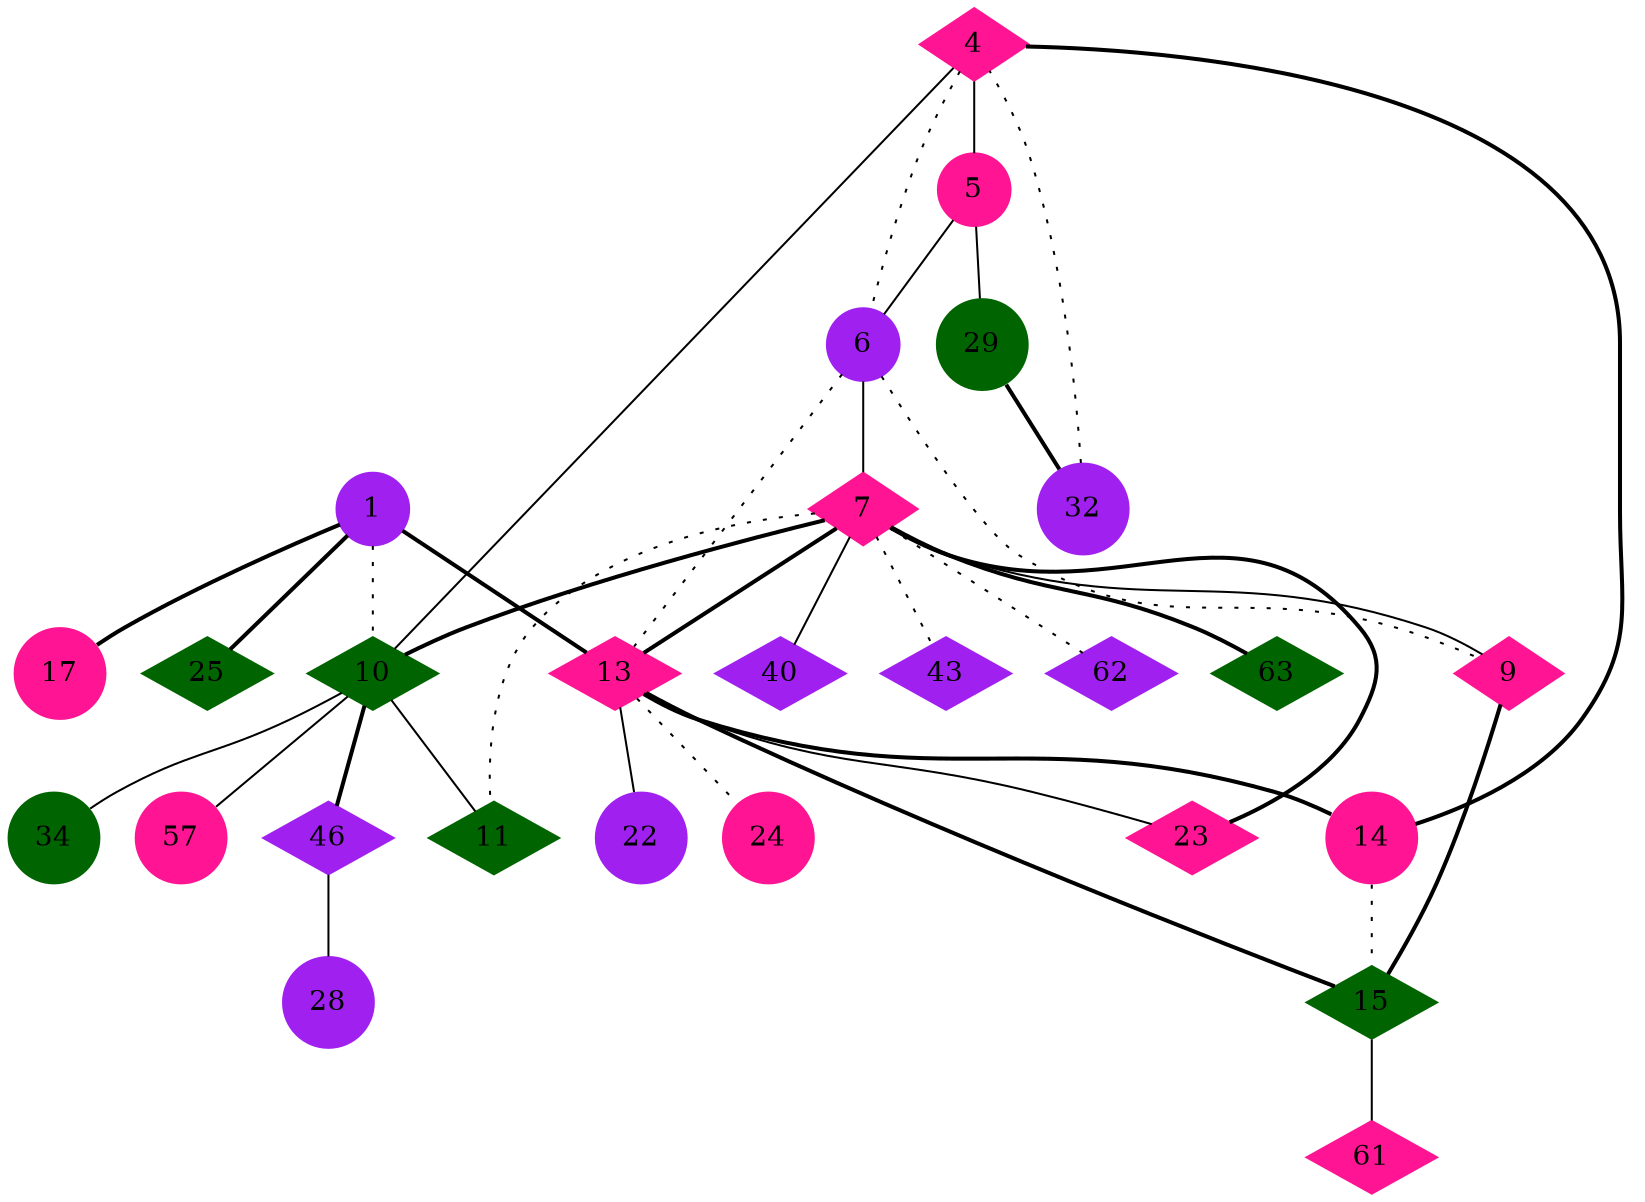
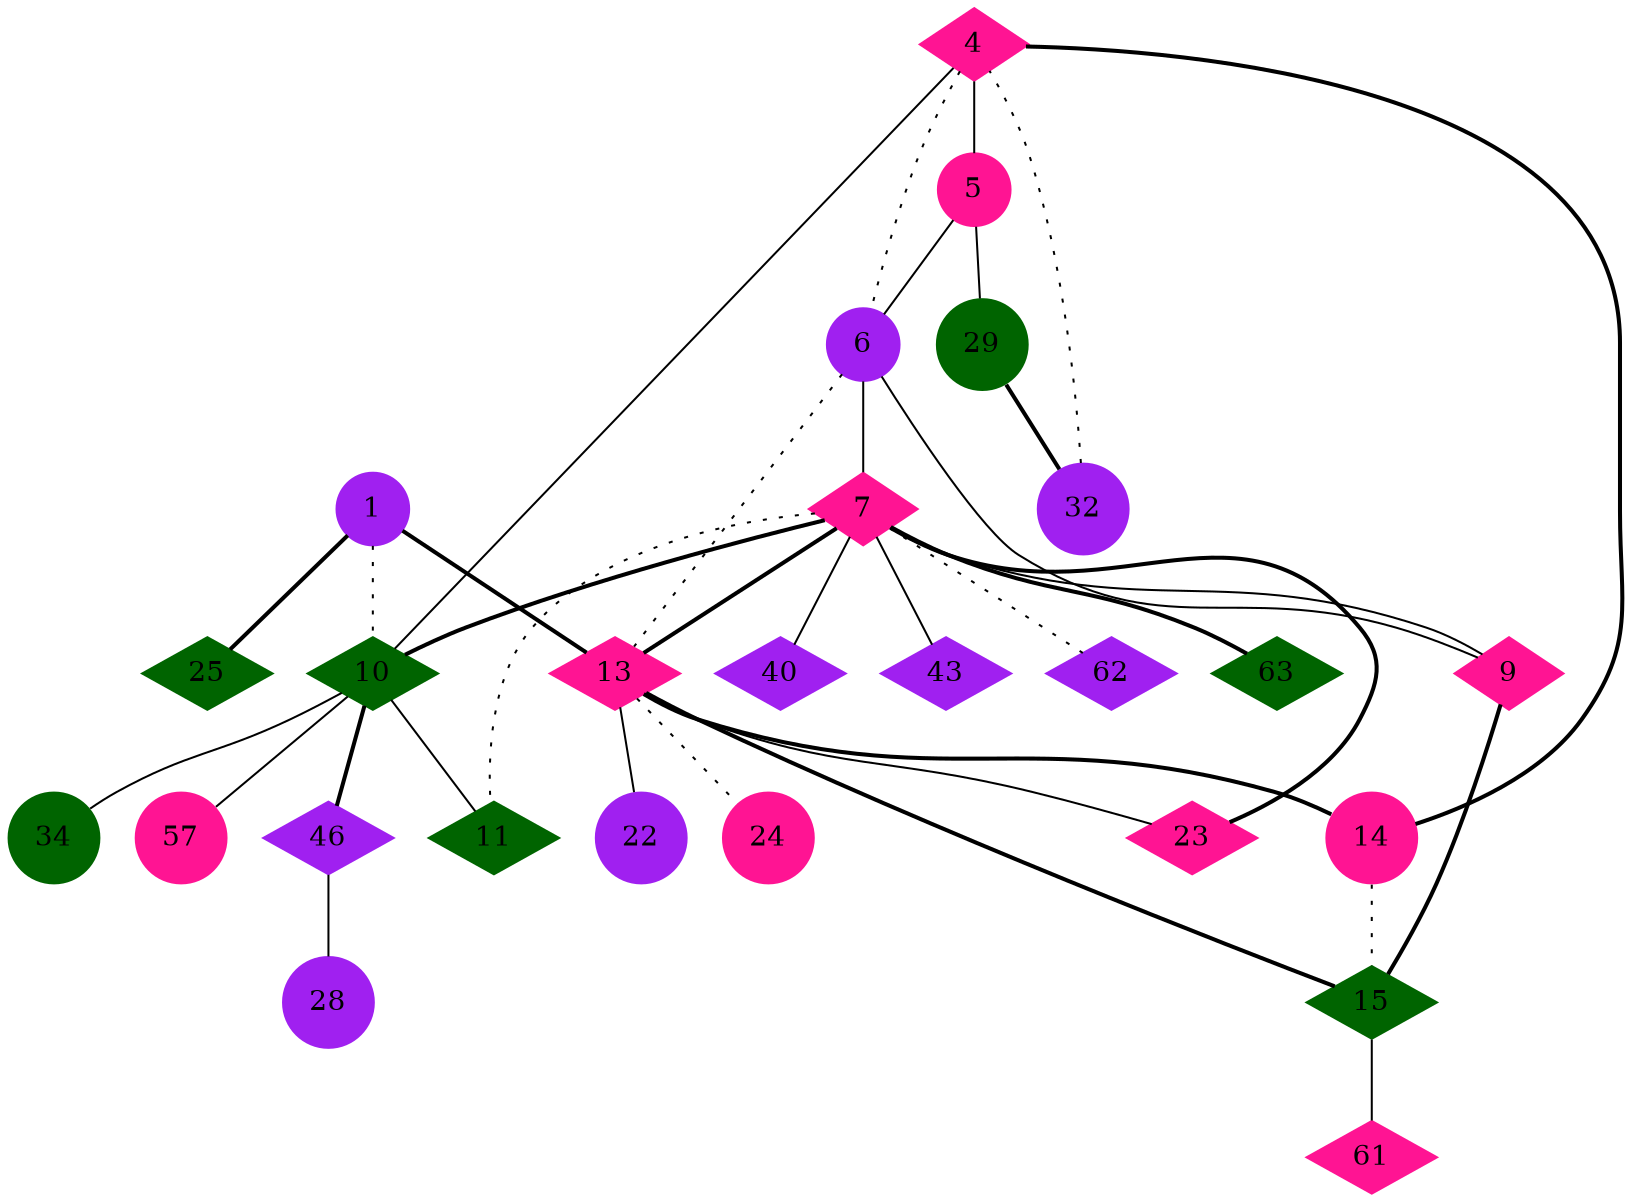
edge "7" -- "43": style dotted -> solid
edge "6" -- "9": style dotted -> solid
node "17": removed
